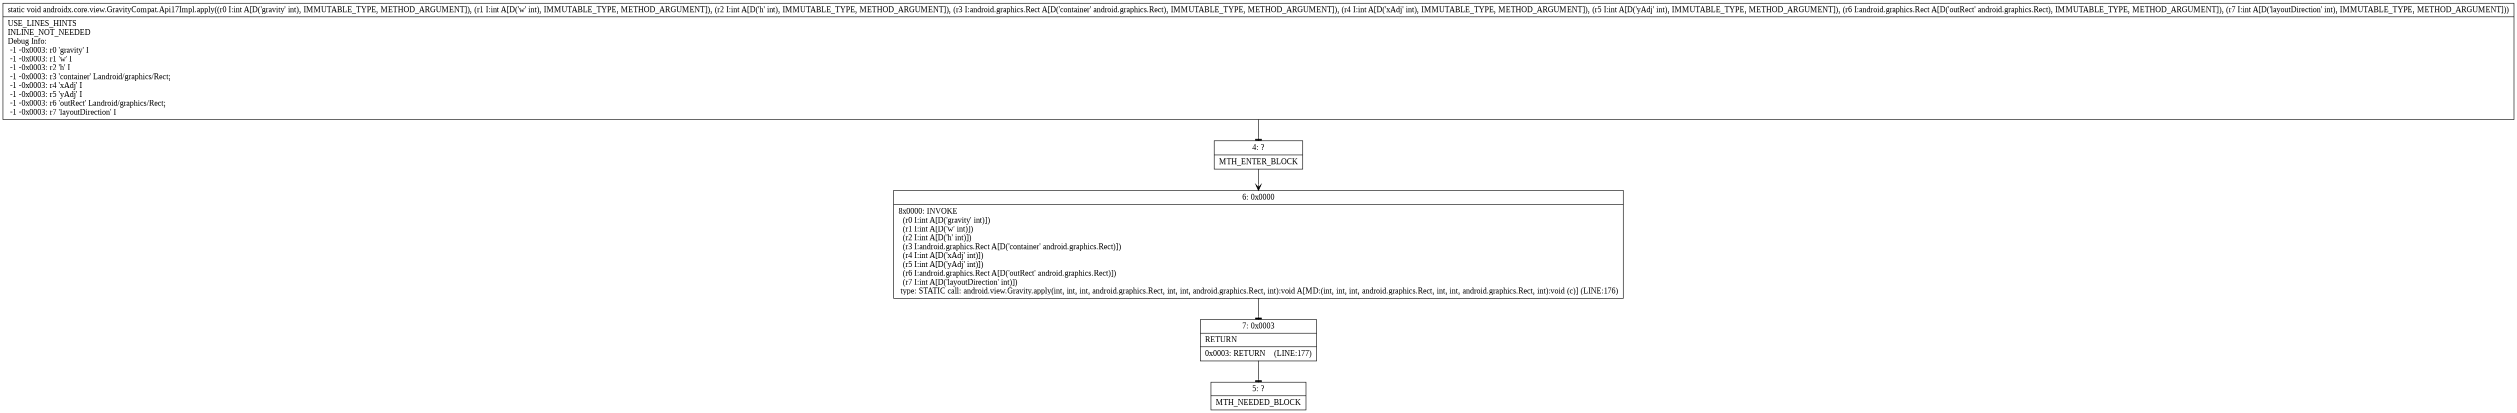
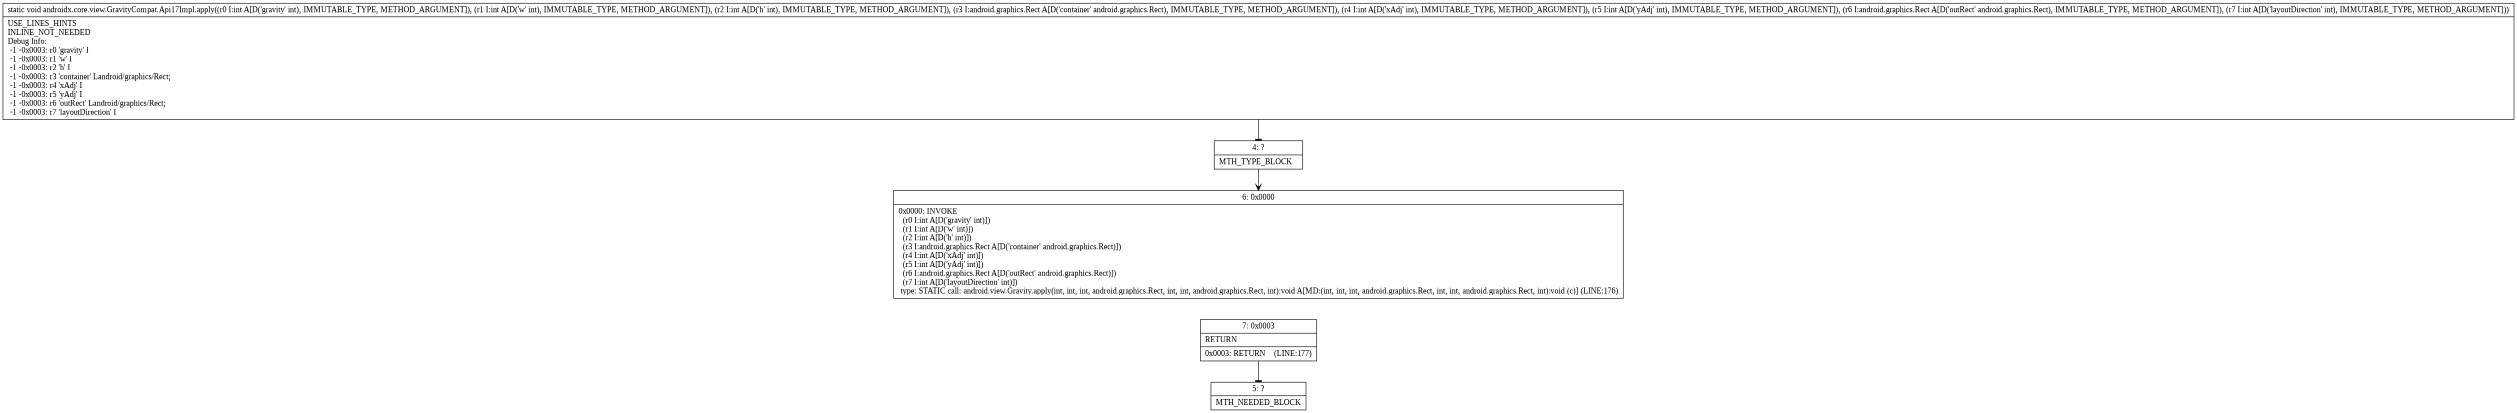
node "4: ?": text "MTH_ENTER_BLOCK" -> "MTH_TYPE_BLOCK"
node "6: 0x0000": text "8x0000: INVOKE" -> "0x0000: INVOKE"
edge "6: 0x0000" -> "7: 0x0003": removed
